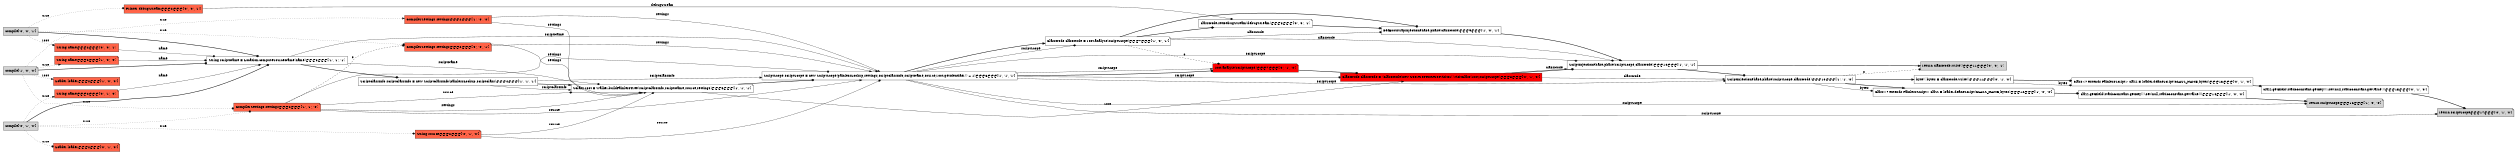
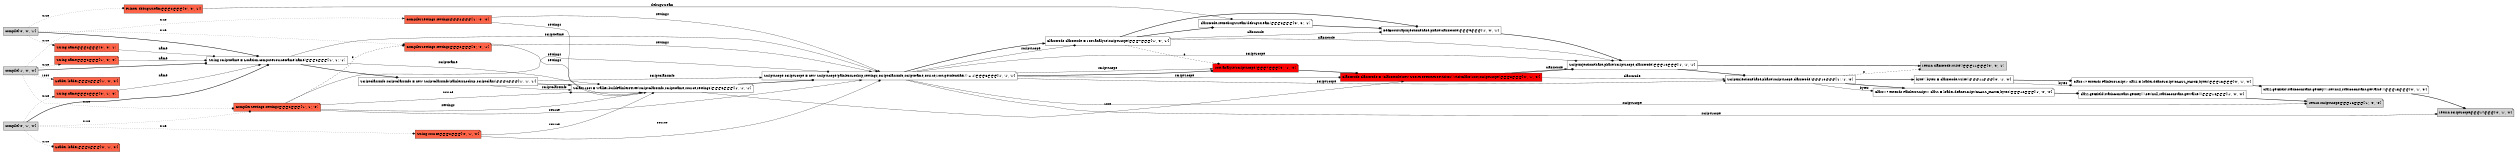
edge "compile['0', '0', '1']" -> "String name@@@2@@@['0', '0', '1']": label "root" -> "true"
